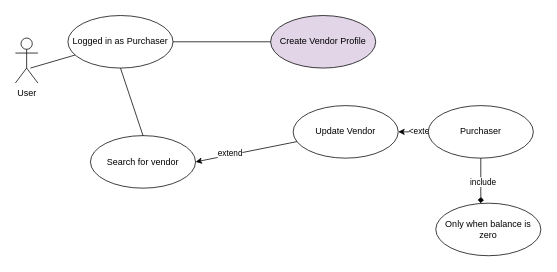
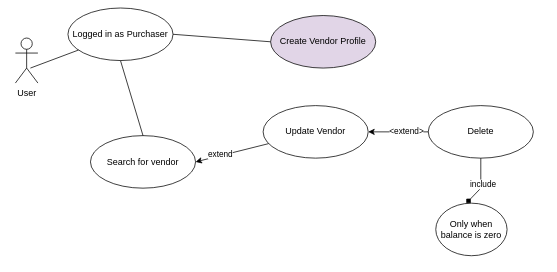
node "Logged in as Purchaser": moved (120, 42) -> (120, 34)
node "Update Vendor": moved (345, 132) -> (315, 132)
node "Purchaser": label "Purchaser" -> "Delete"
node "Only when balance is zero": size 105x53 -> 71x53
